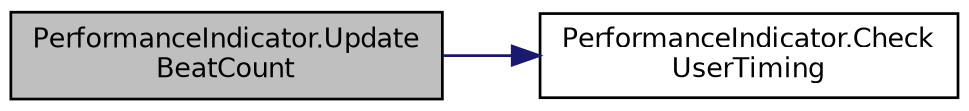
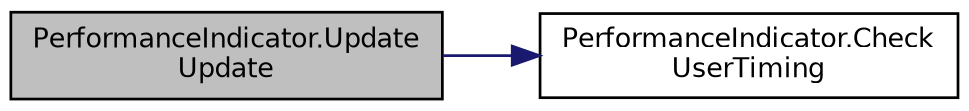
node "PerformanceIndicator.Update BeatCount": label "PerformanceIndicator.Update BeatCount" -> "PerformanceIndicator.Update Update"
